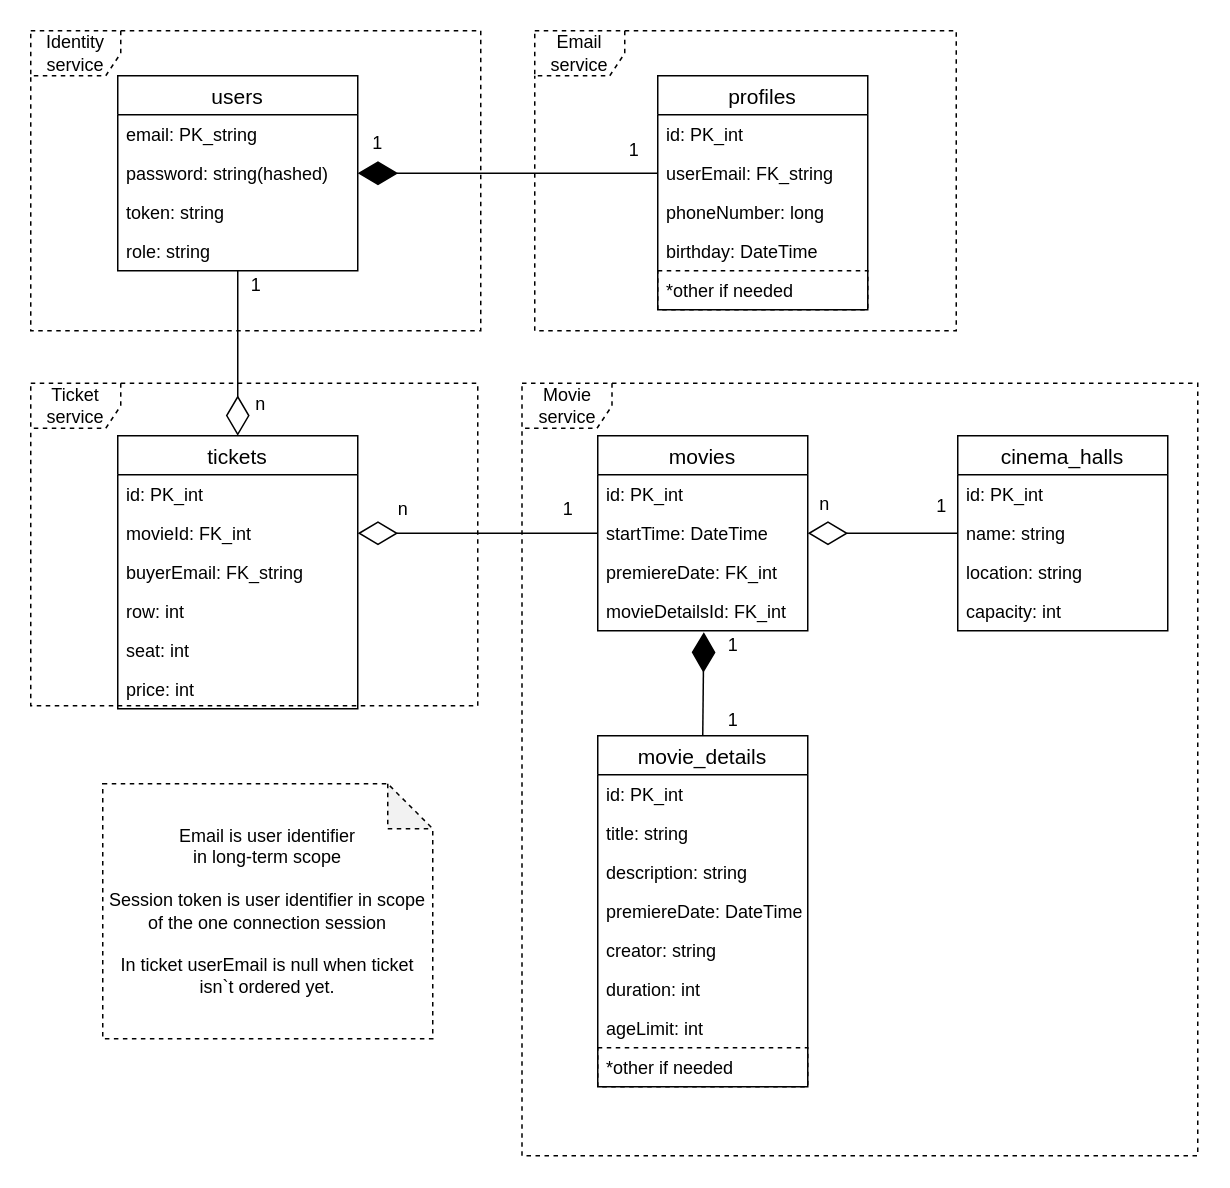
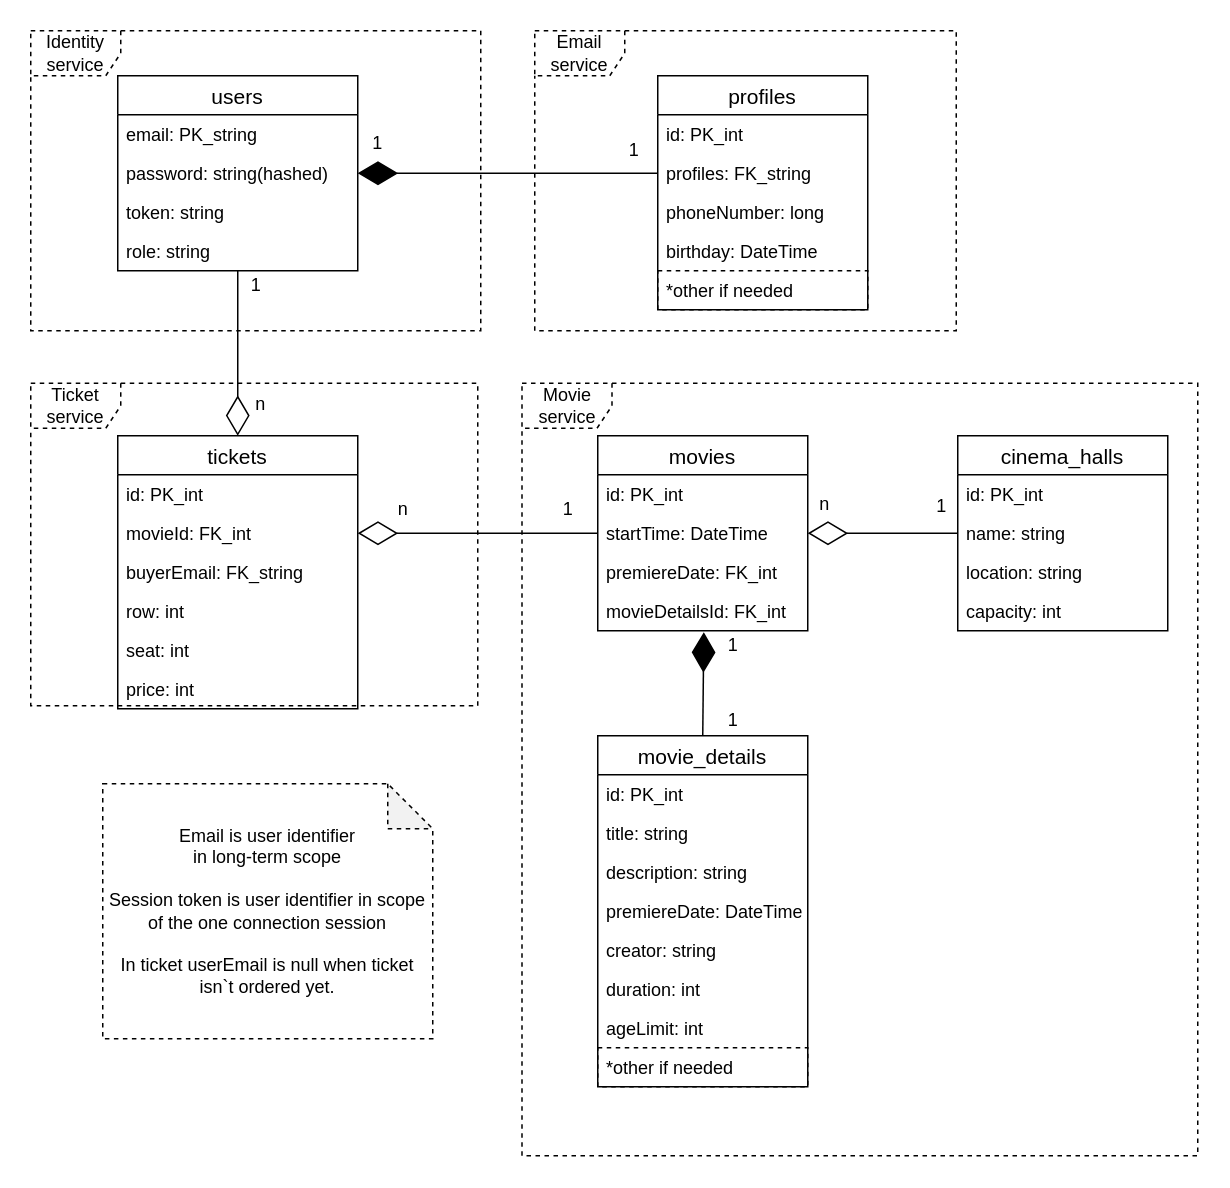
node "userEmail: FK_string": label "userEmail: FK_string" -> "profiles: FK_string"
